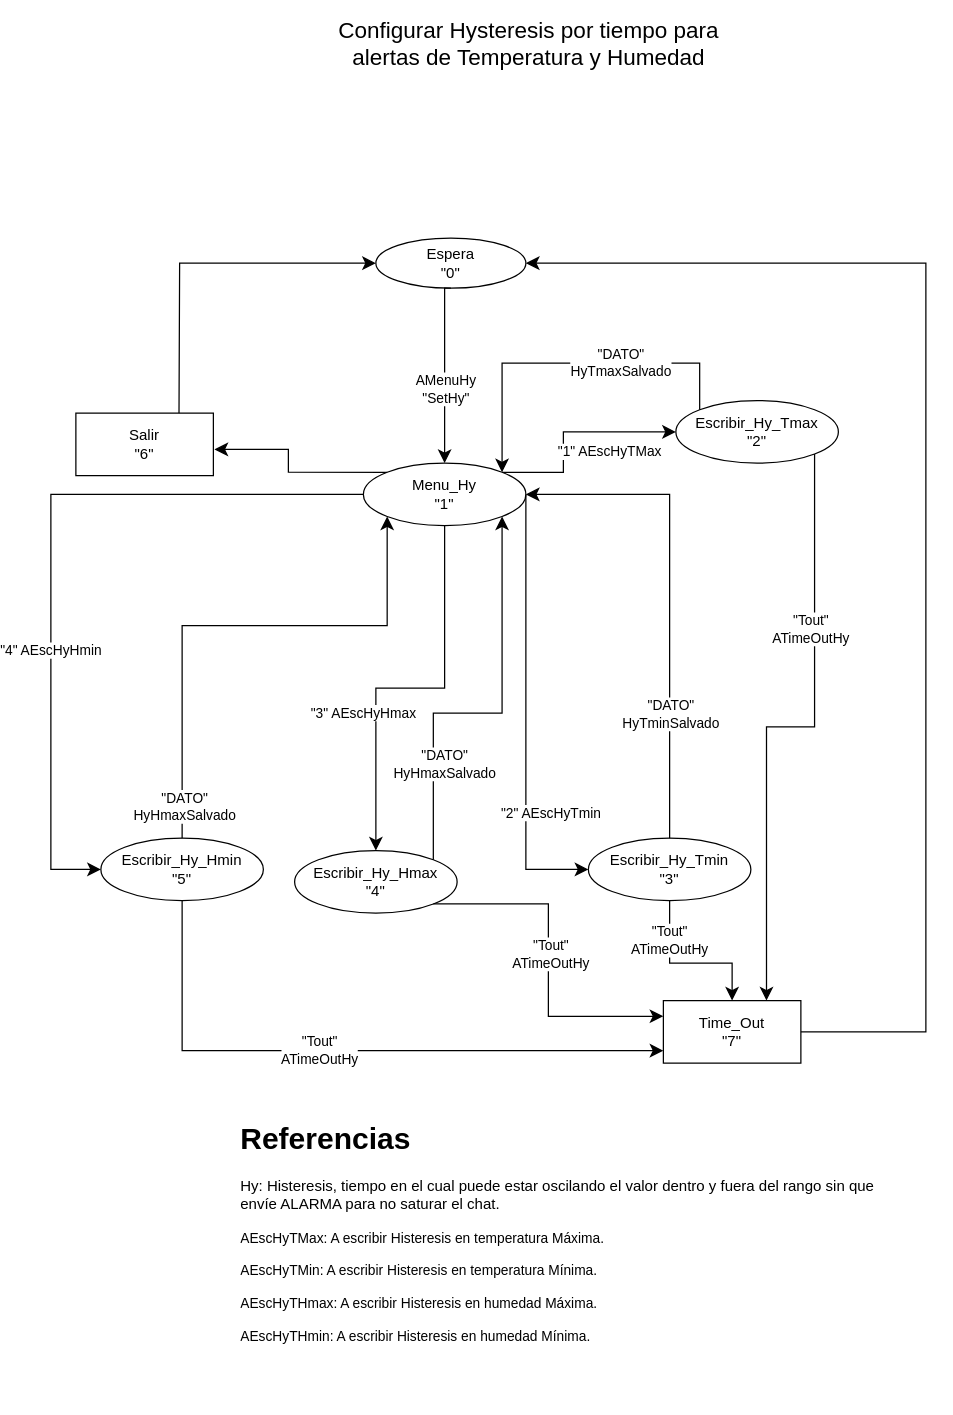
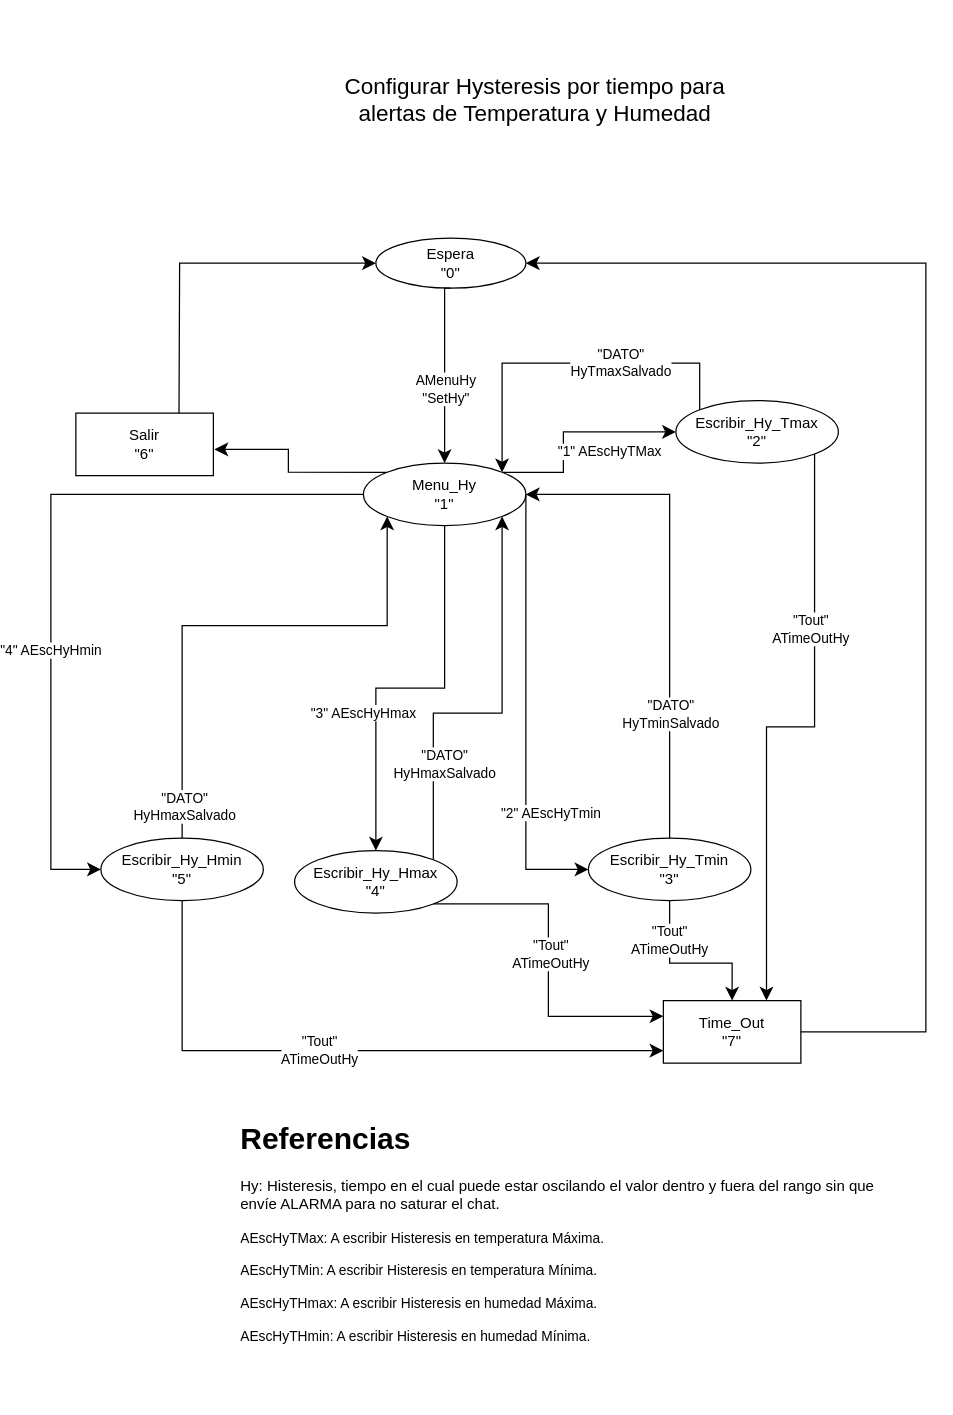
node "Configurar Hysteresis por tiempo para alertas de Temperatura y Humedad": moved (529, 44) -> (535, 101)
